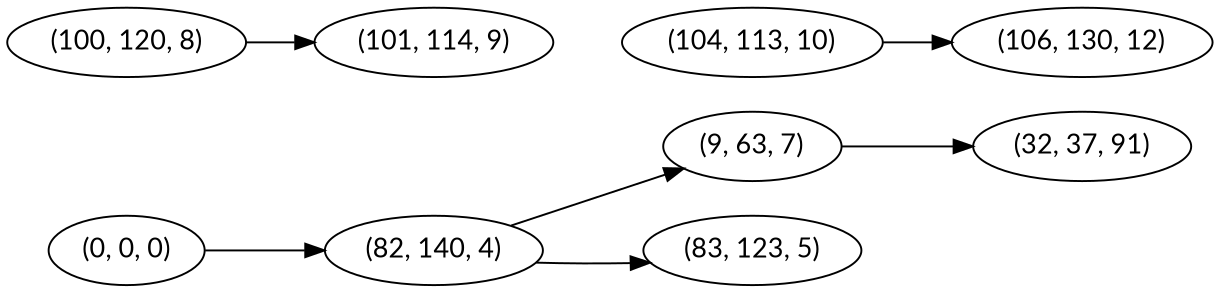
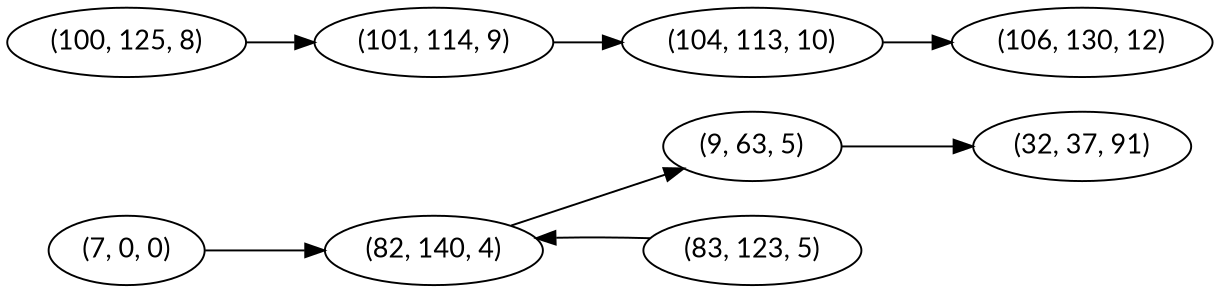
node "(100, 120, 8)": label "(100, 120, 8)" -> "(100, 125, 8)"
edge "(101, 114, 9)" -> "(104, 113, 10)": added
node "(9, 63, 7)": label "(9, 63, 7)" -> "(9, 63, 5)"
node "(0, 0, 0)": label "(0, 0, 0)" -> "(7, 0, 0)"
edge "(82, 140, 4)" -> "(83, 123, 5)": reversed
